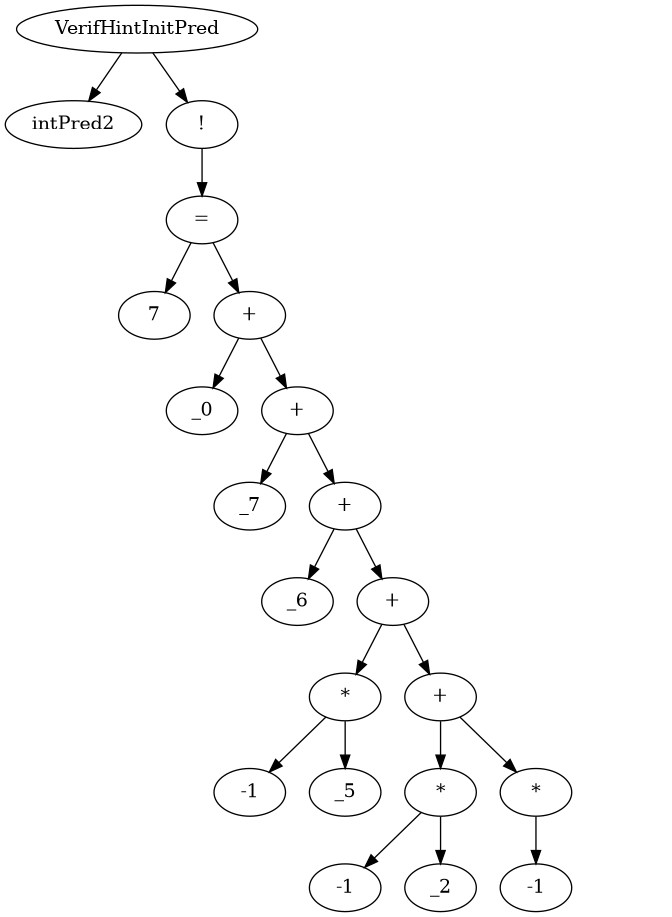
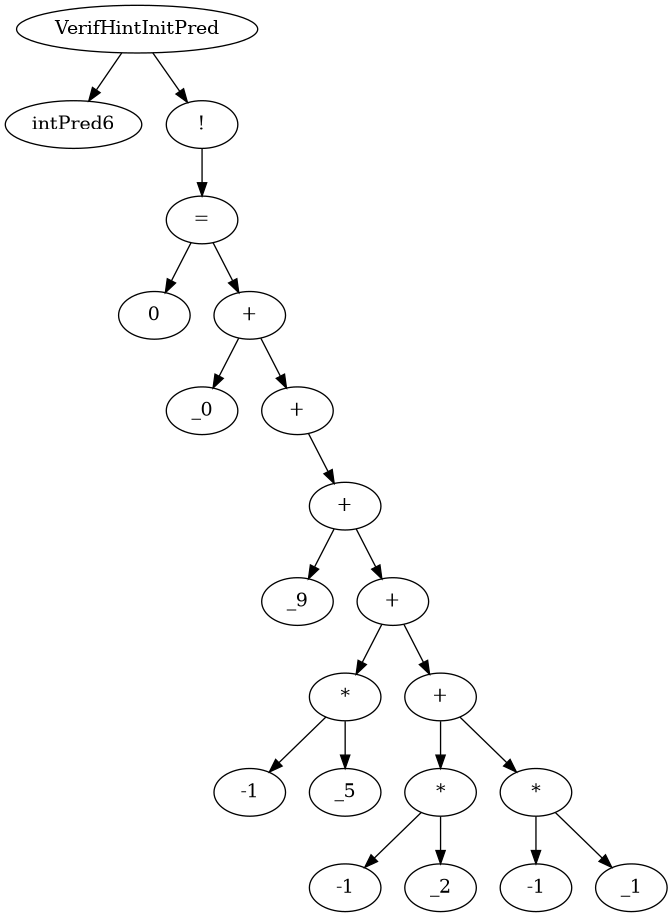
node "intPred2": label "intPred2" -> "intPred6"
node "7": label "7" -> "0"
node "_7": removed
node "_6": label "_6" -> "_9"
node "_1": added
